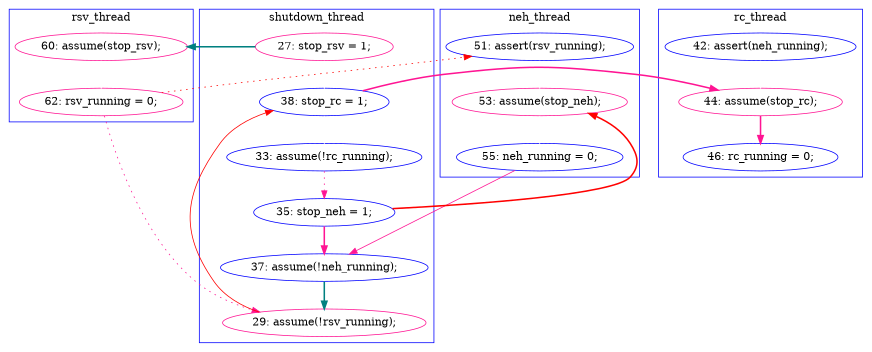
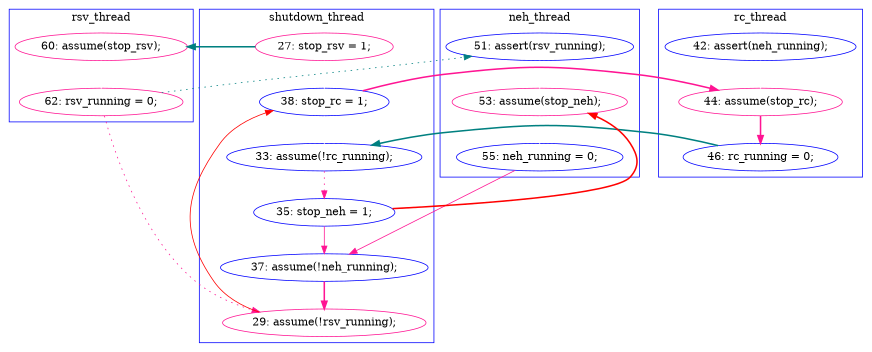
edge "62: rsv_running = 0;" -> "51: assert(rsv_running);": color red -> teal
edge "46: rc_running = 0;" -> "33: assume(!rc_running);": added
edge "35: stop_neh = 1;" -> "37: assume(!neh_running);": style bold -> solid
edge "37: assume(!neh_running);" -> "29: assume(!rsv_running);": color teal -> deeppink
